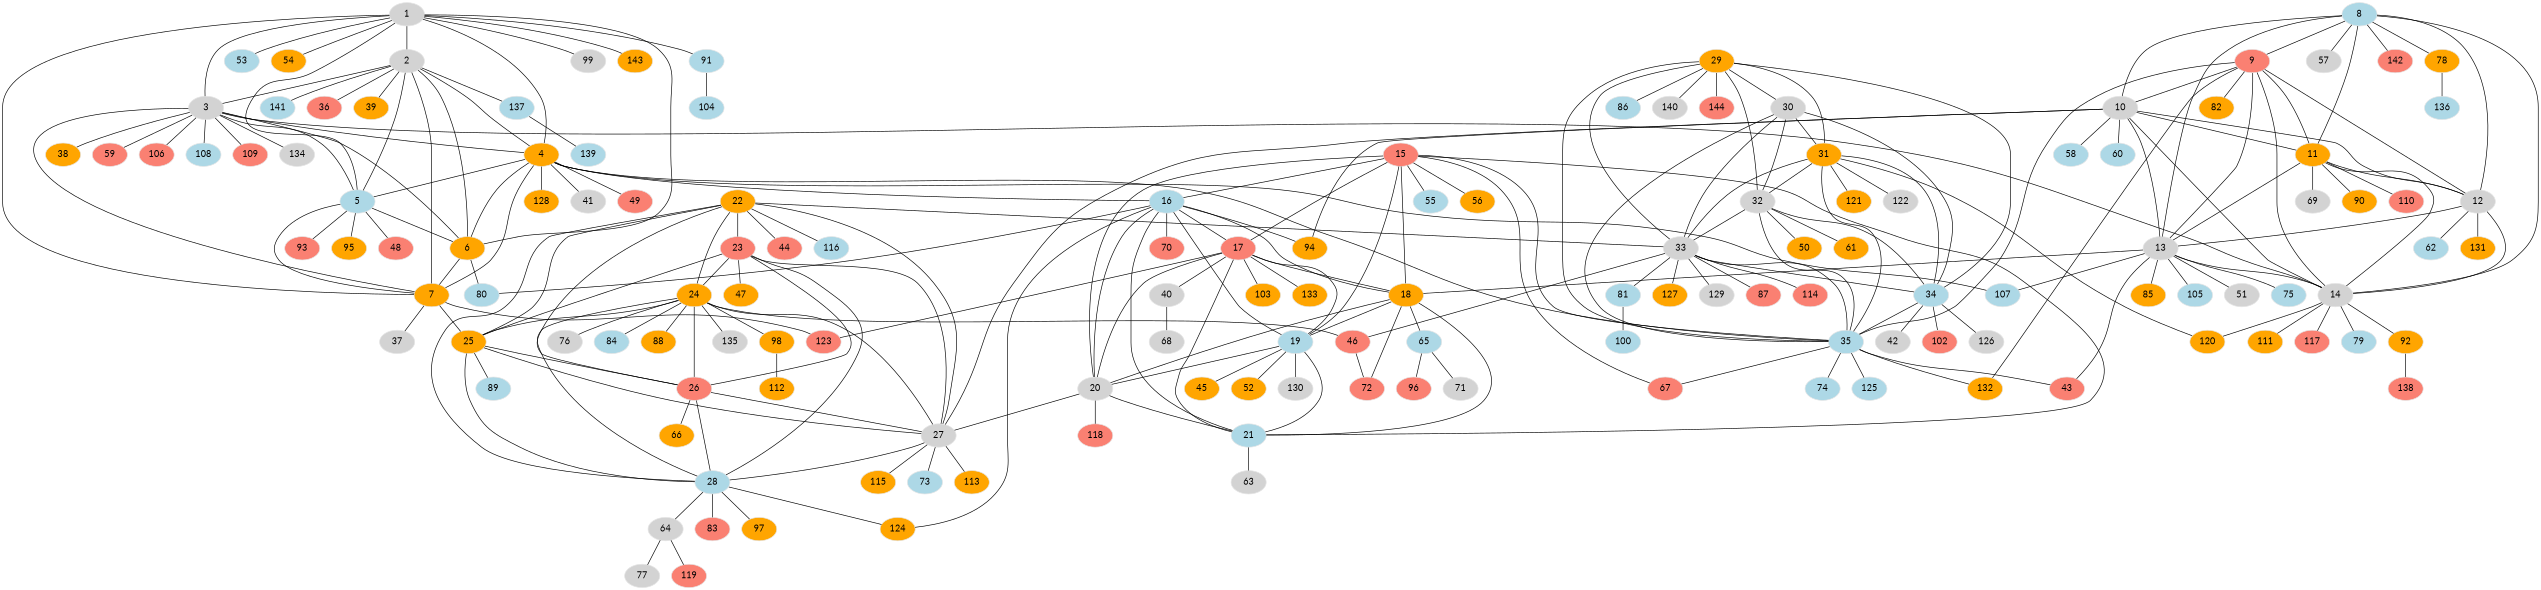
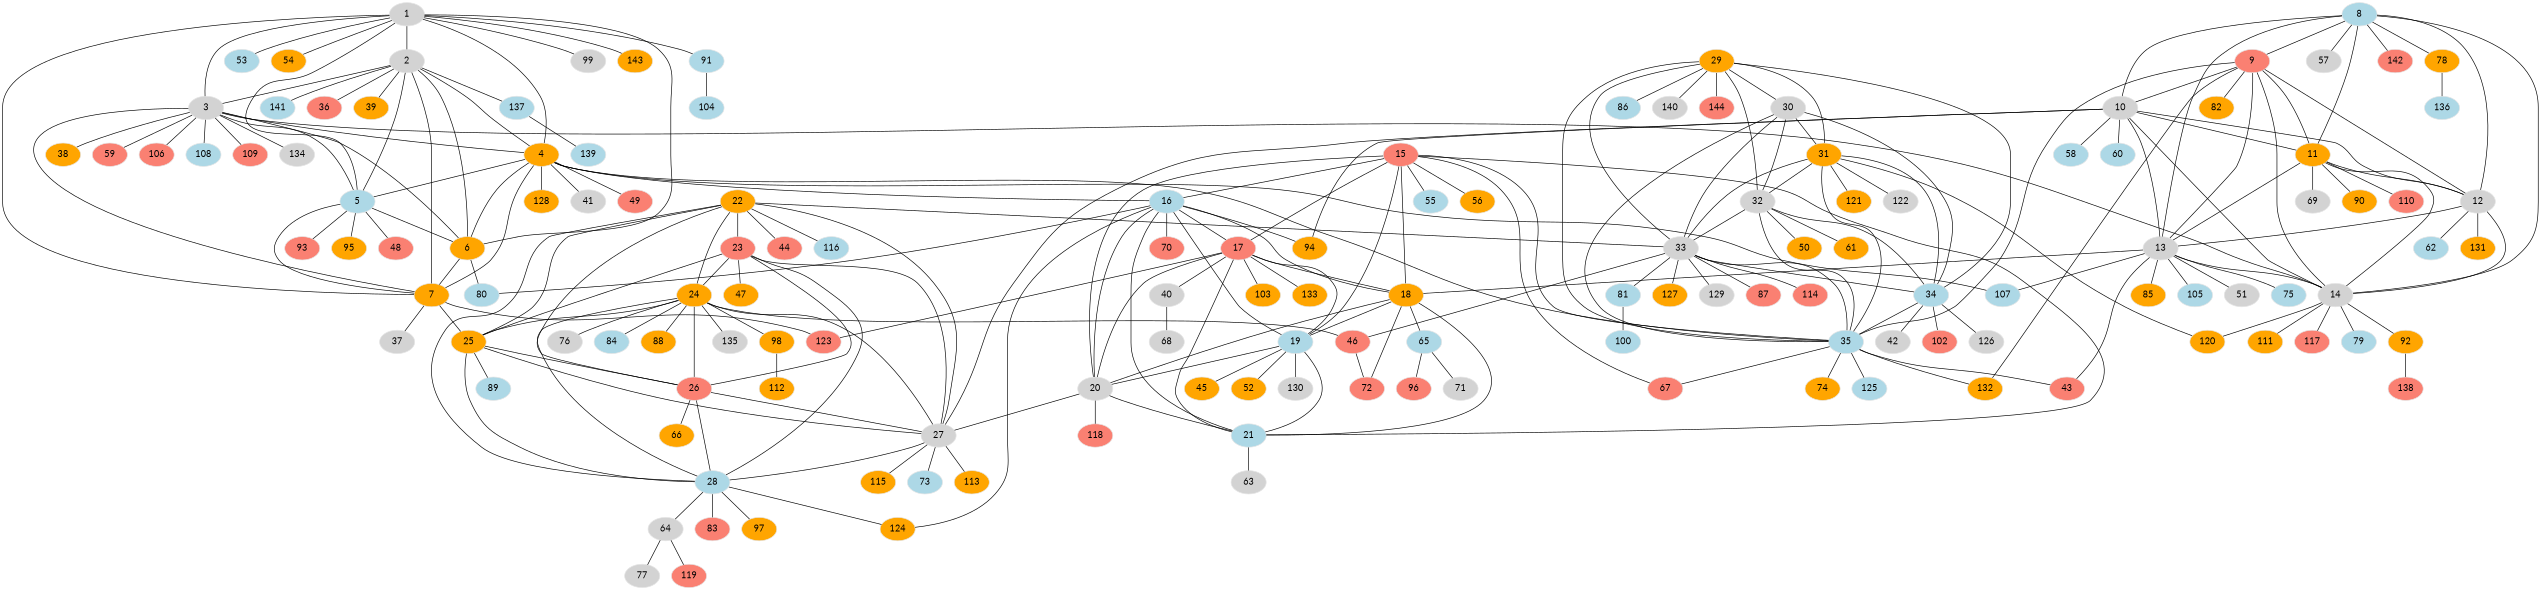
node "74": fillcolor lightblue -> orange
